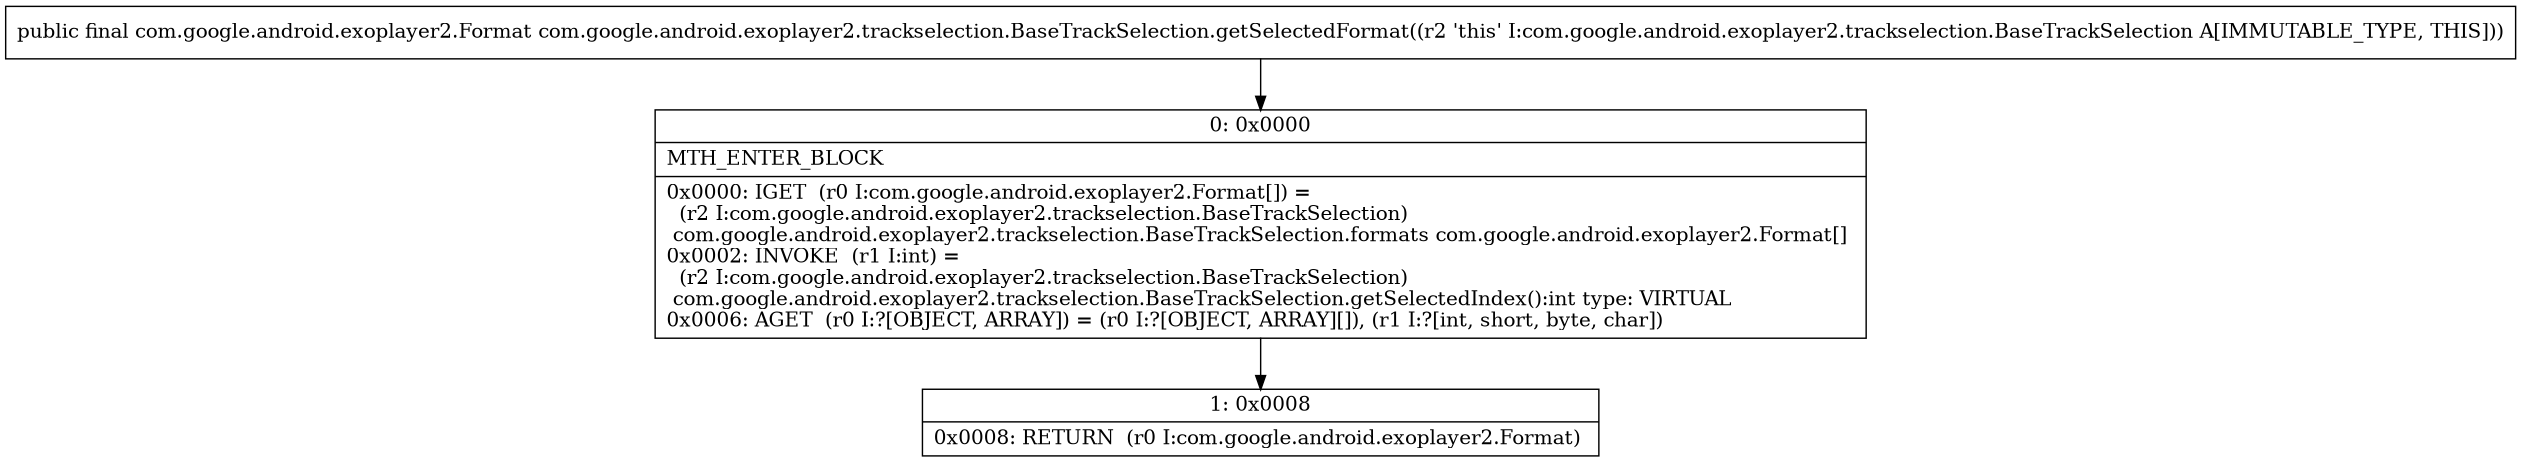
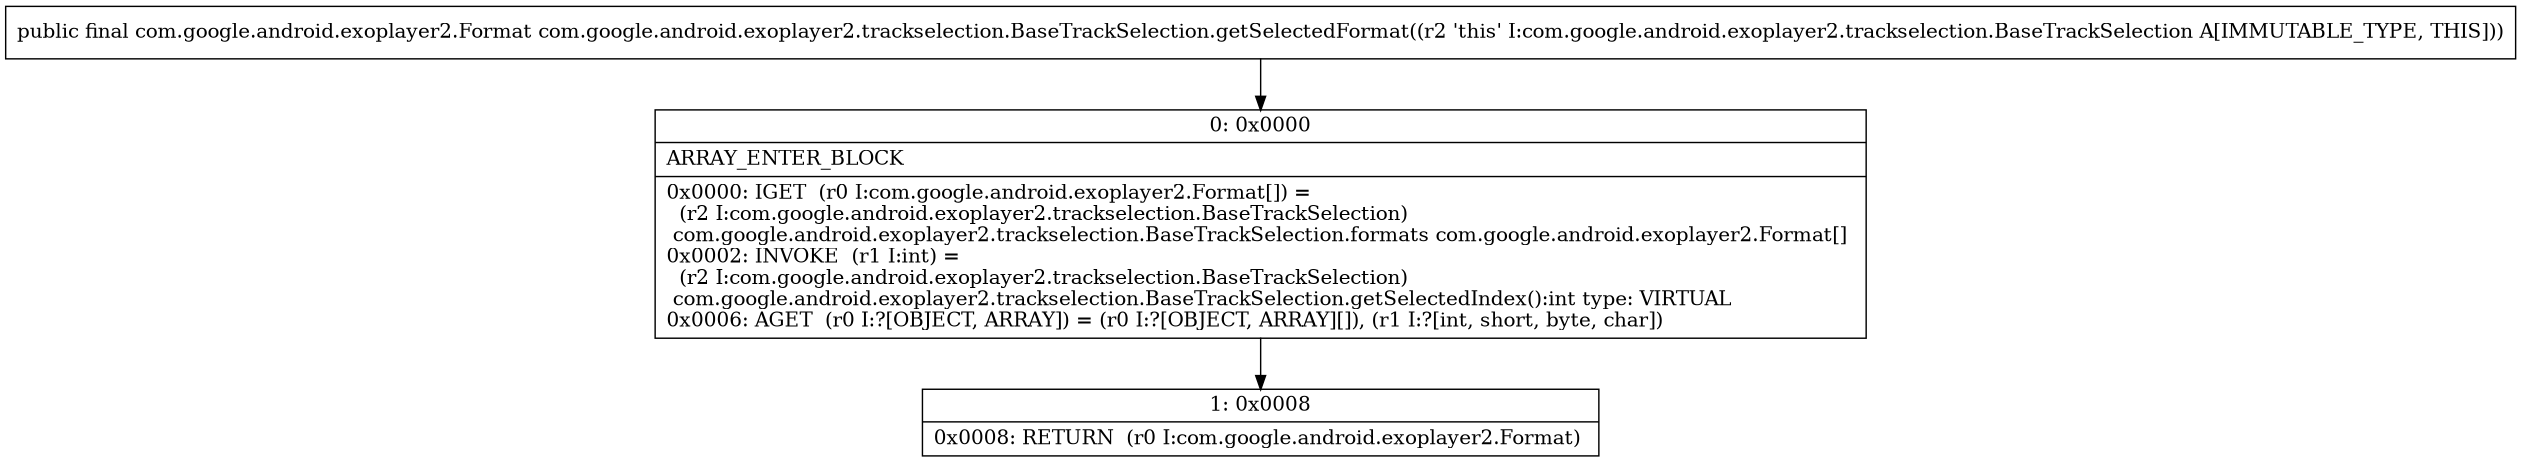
node "0: 0x0000": text "MTH_ENTER_BLOCK" -> "ARRAY_ENTER_BLOCK"
